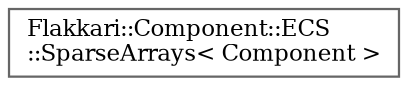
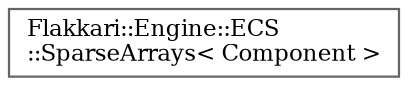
node "Flakkari::Component::ECS ::SparseArrays< Component >": label "Flakkari::Component::ECS ::SparseArrays< Component >" -> "Flakkari::Engine::ECS ::SparseArrays< Component >"
